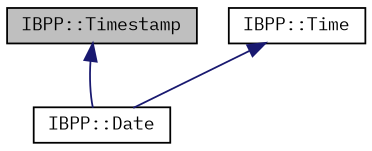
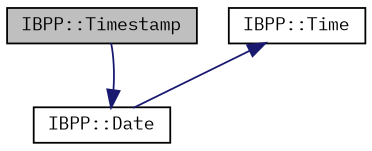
edge "IBPP::Date" -> "IBPP::Timestamp": reversed
